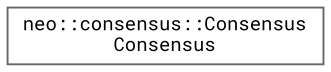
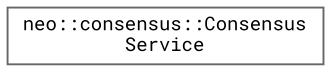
node "neo::consensus::Consensus Consensus": label "neo::consensus::Consensus Consensus" -> "neo::consensus::Consensus Service"
